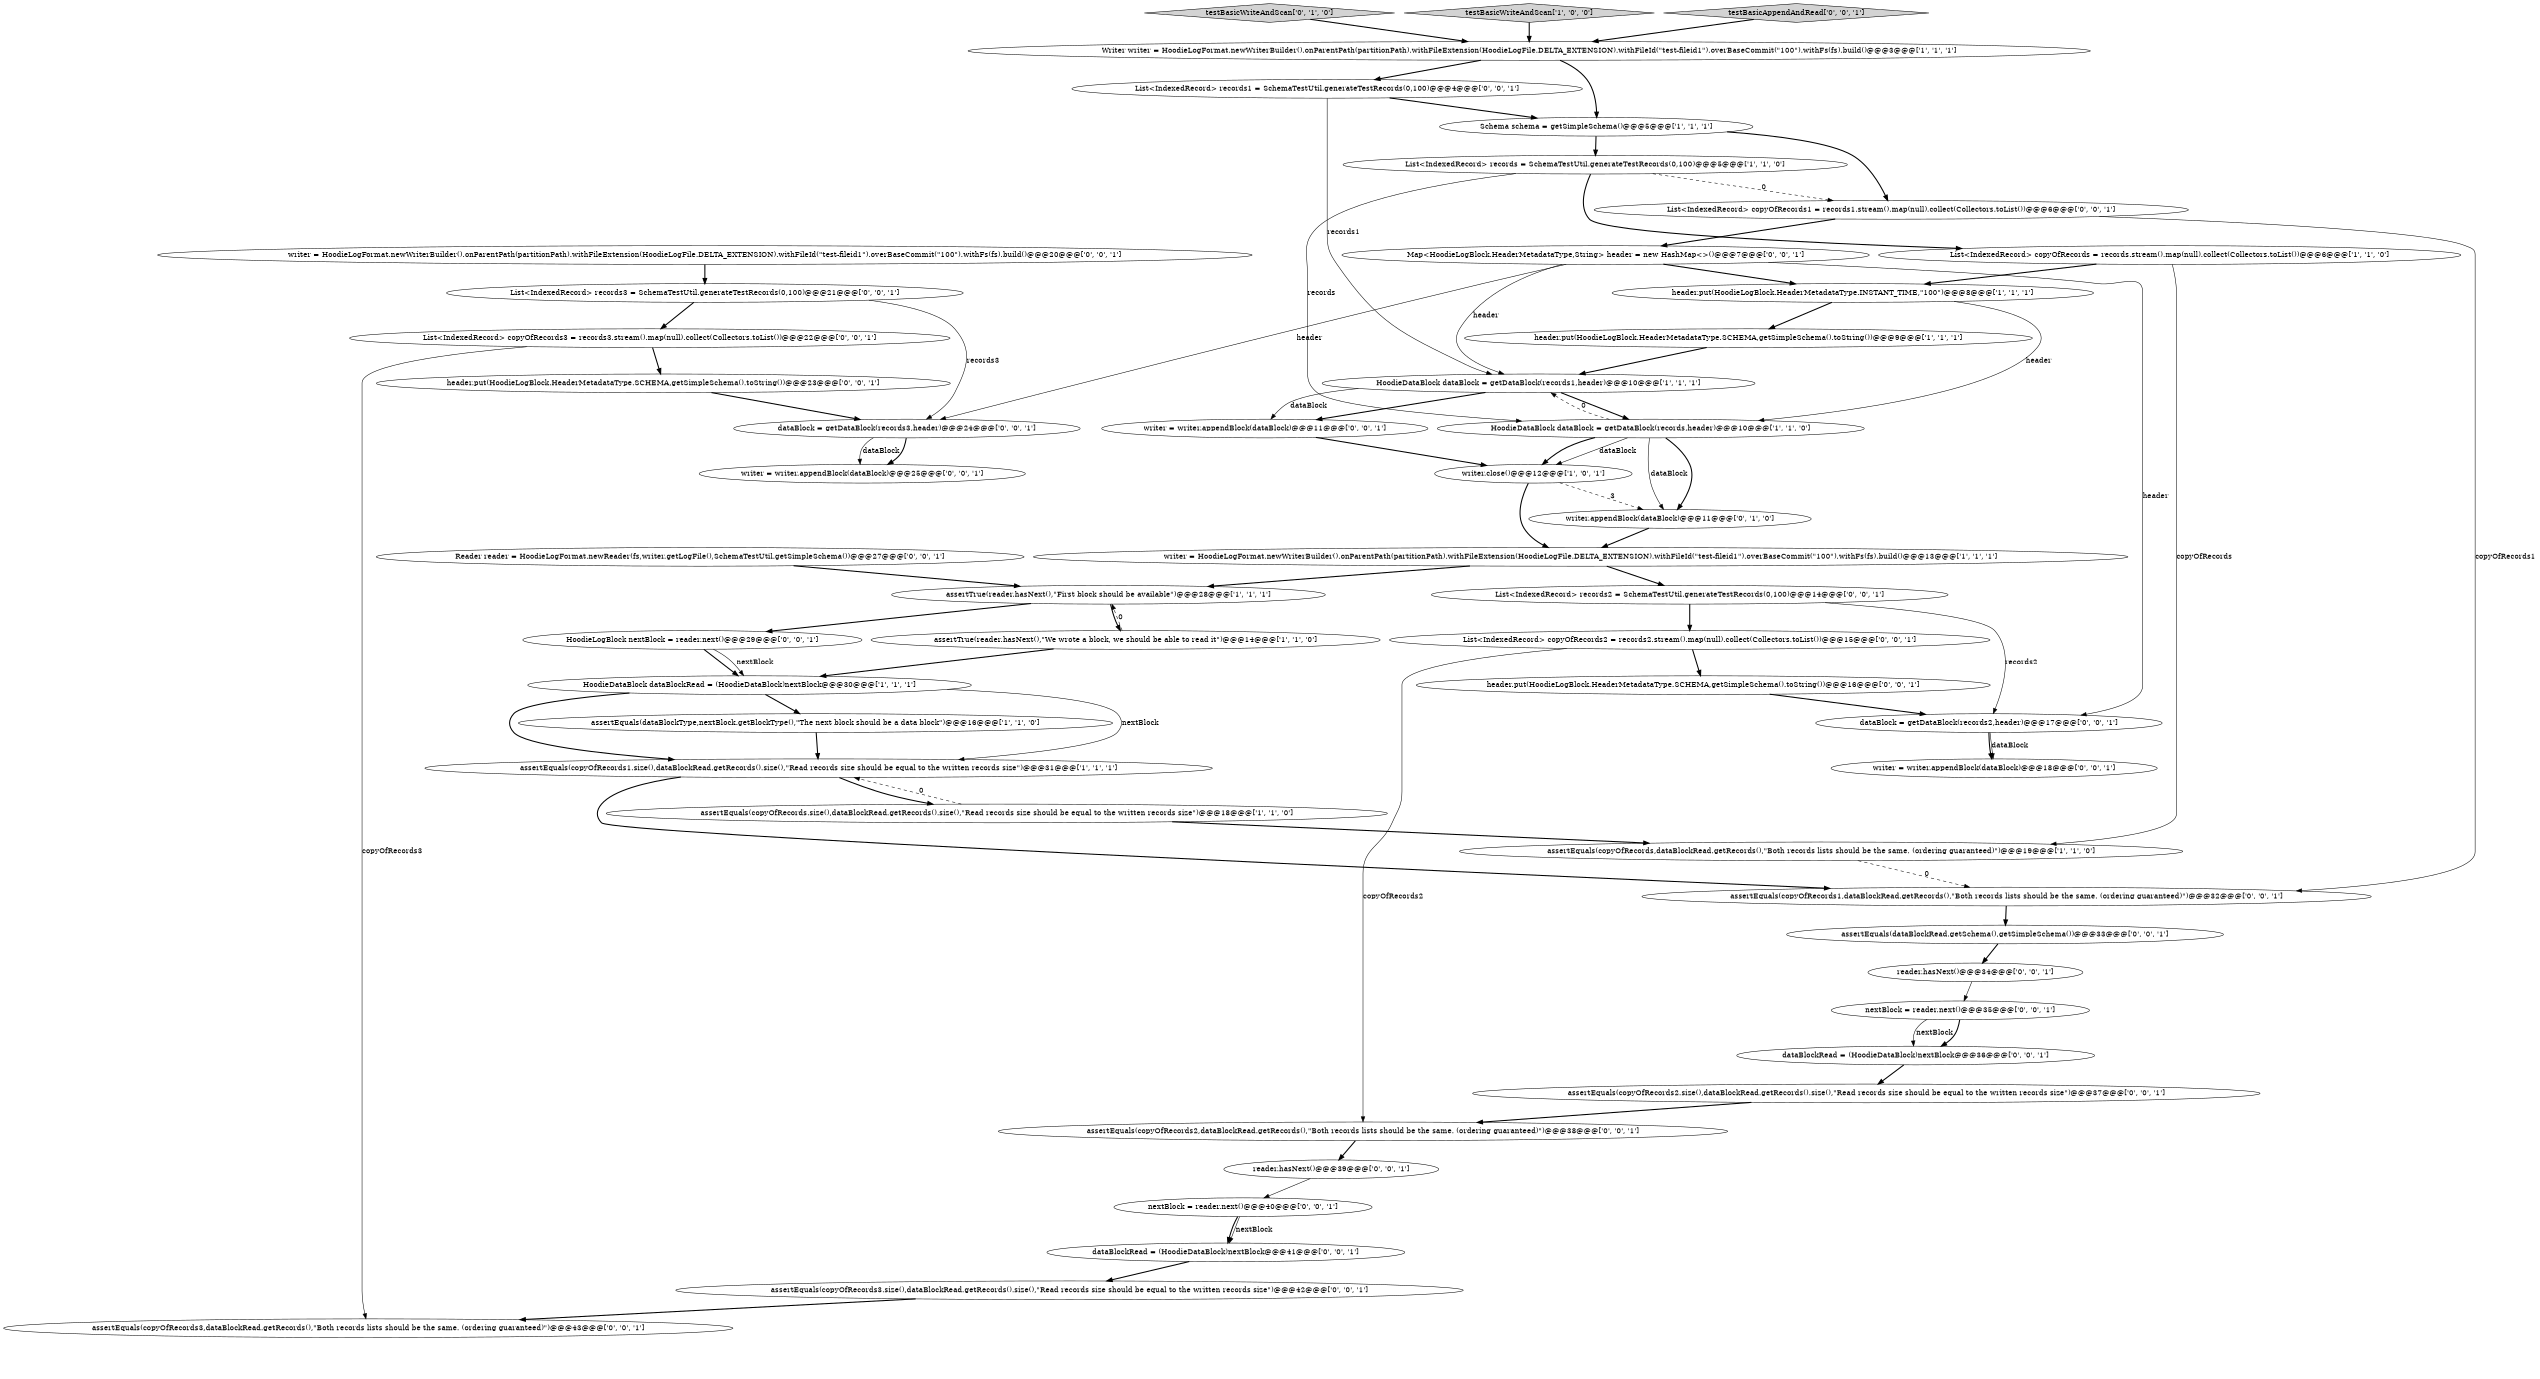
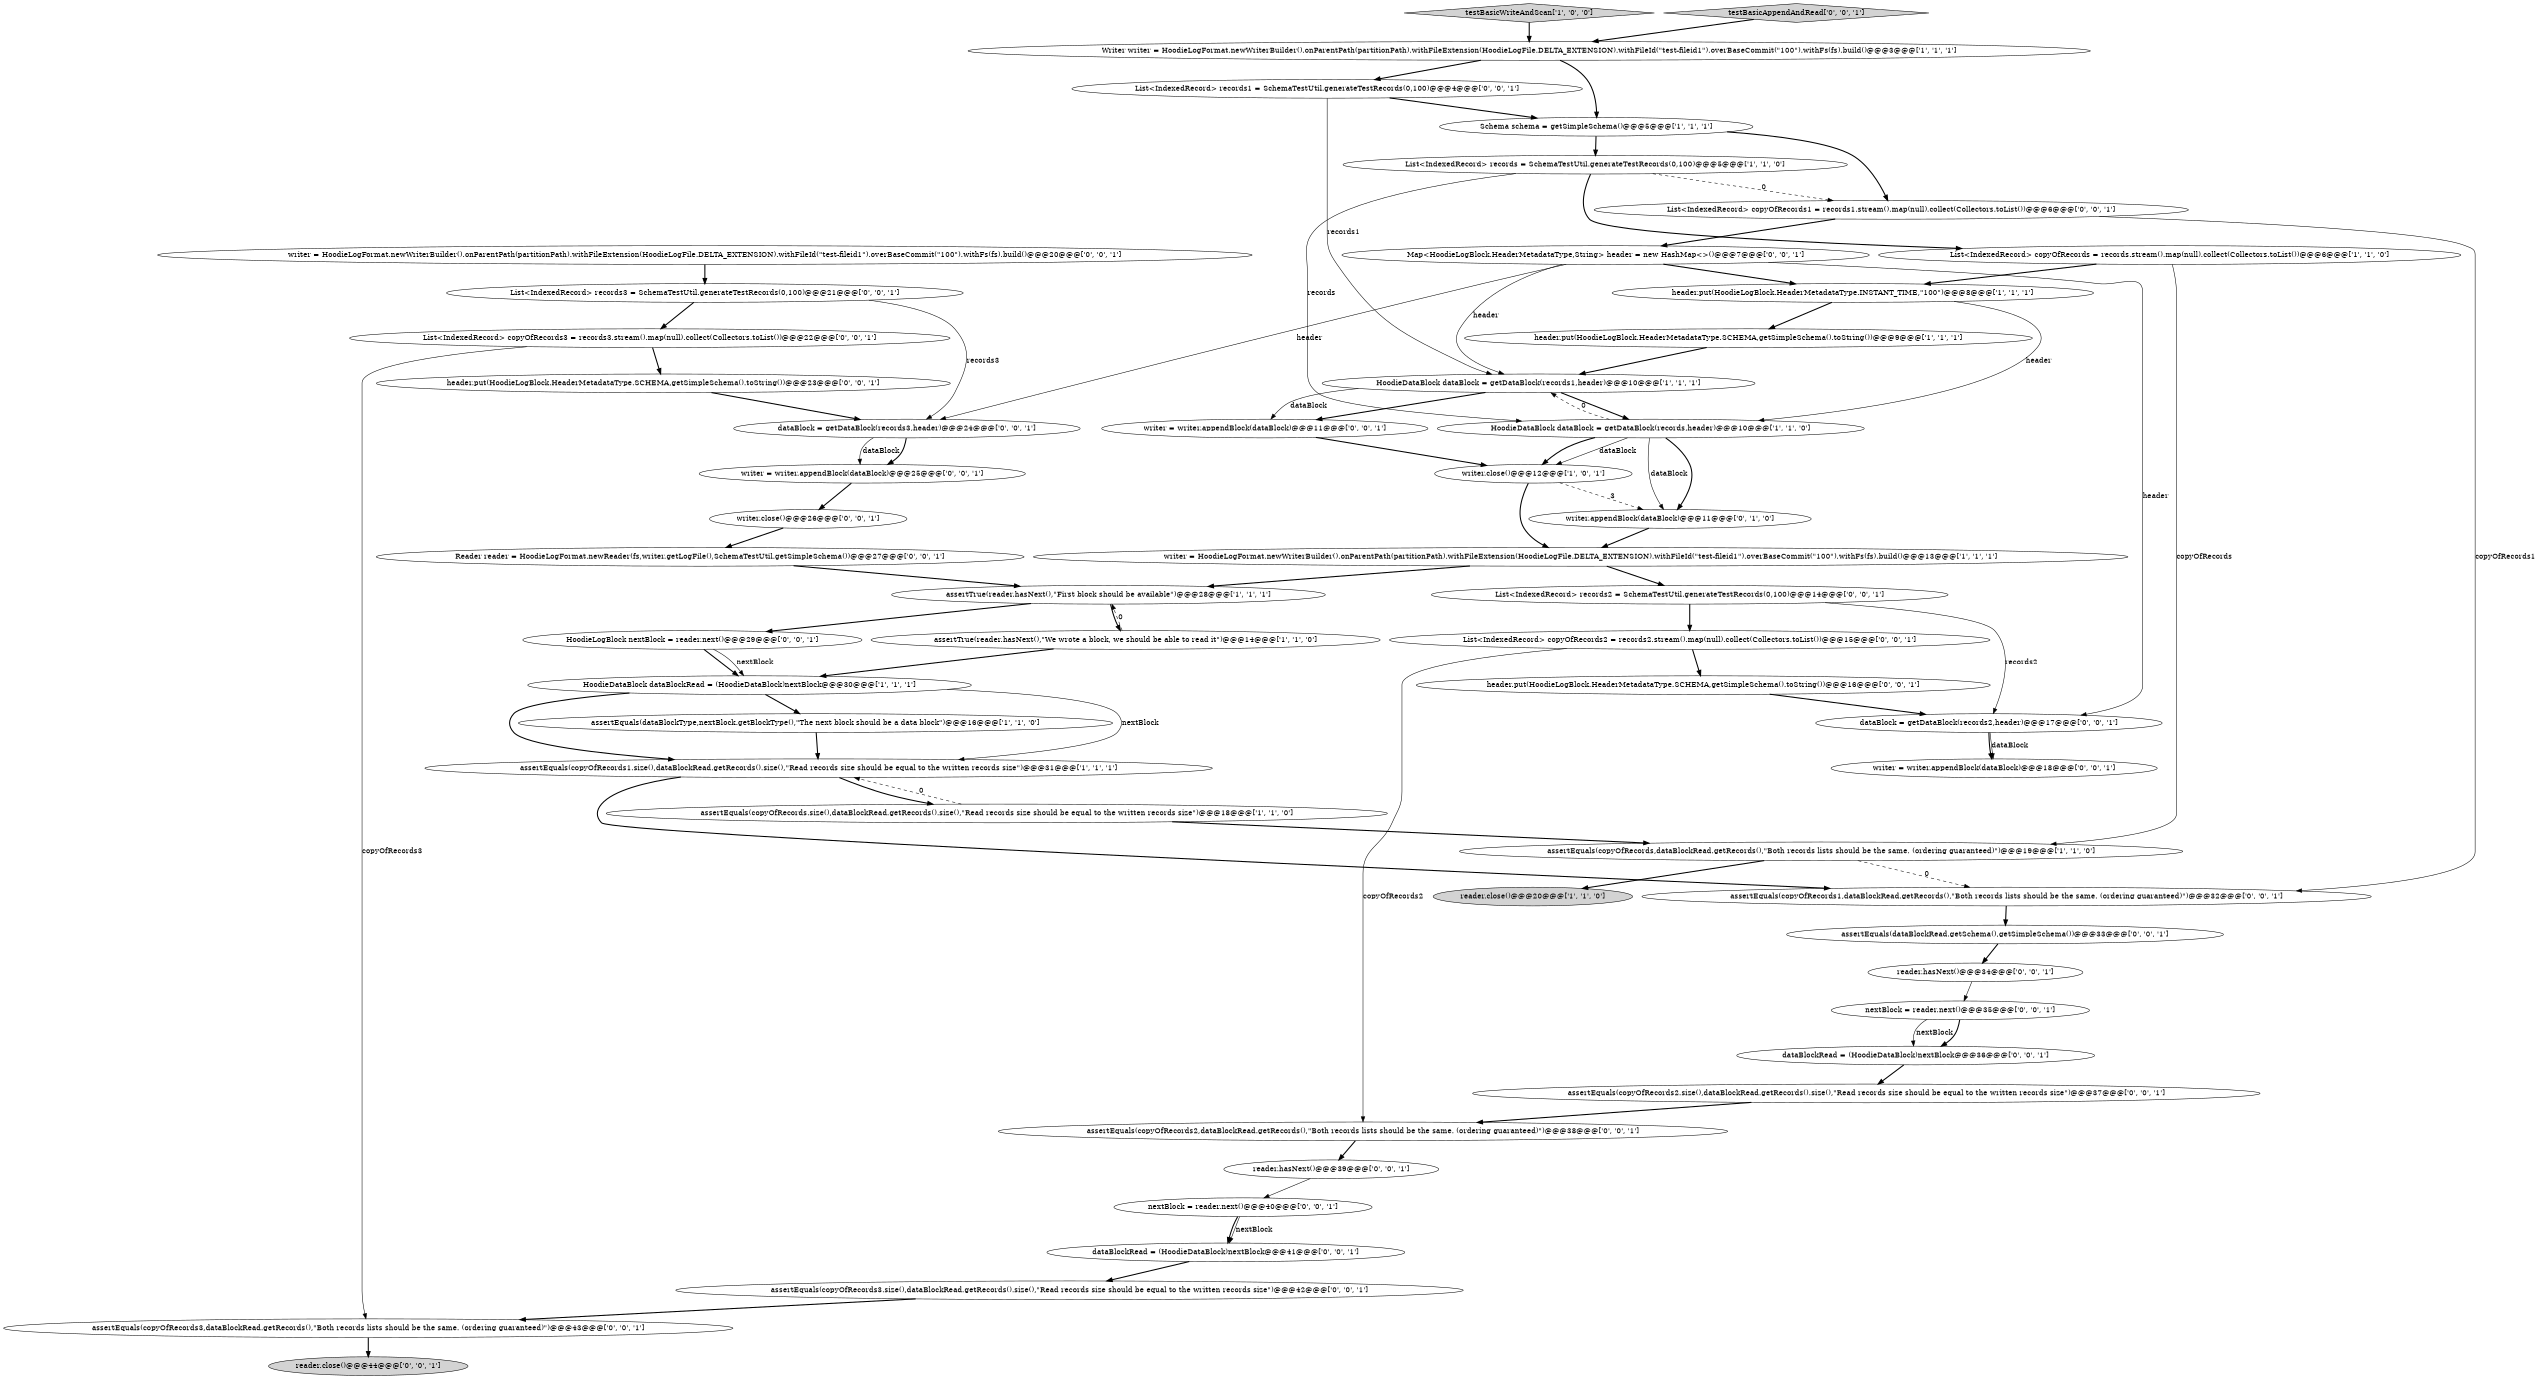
node "testBasicWriteAndScan['0', '1', '0']": removed
node "writer.close()@@@26@@@['0', '0', '1']": added
node "reader.close()@@@20@@@['1', '1', '0']": added
node "reader.close()@@@44@@@['0', '0', '1']": added
